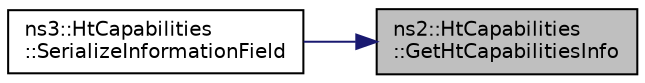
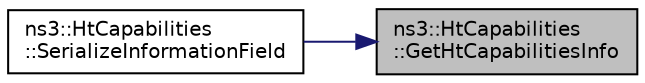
node "ns2::HtCapabilities ::GetHtCapabilitiesInfo": label "ns2::HtCapabilities ::GetHtCapabilitiesInfo" -> "ns3::HtCapabilities ::GetHtCapabilitiesInfo"
